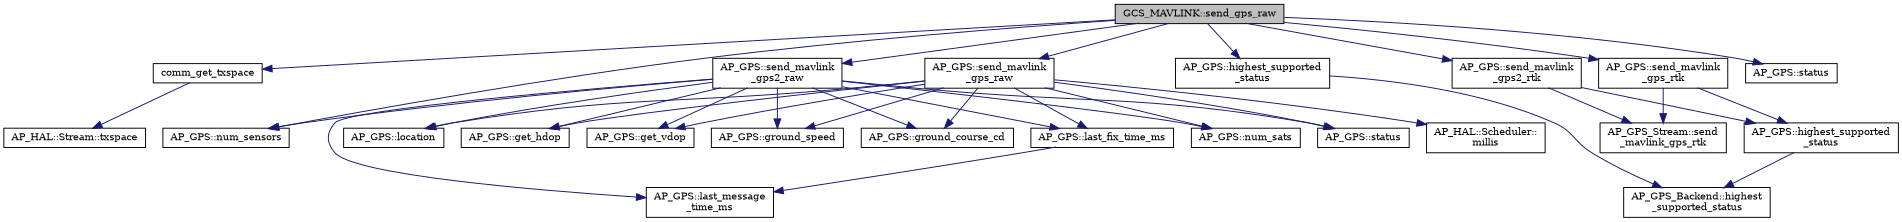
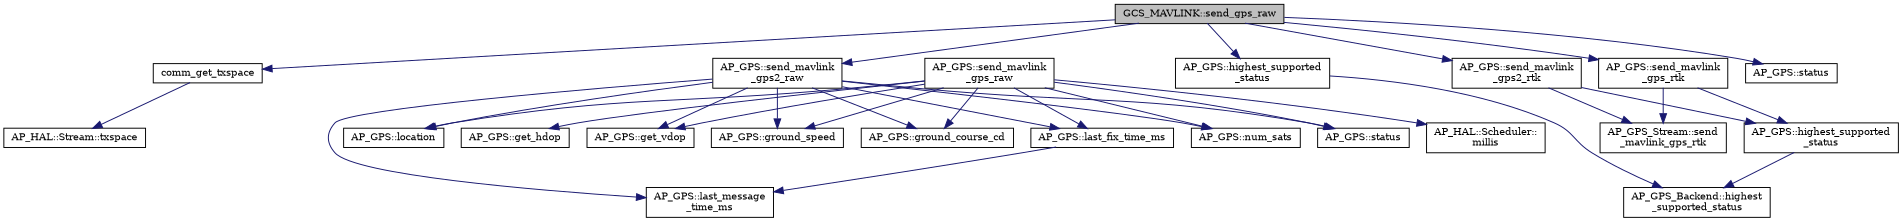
edge "GCS_MAVLINK::send_gps_raw" -> "AP_GPS::send_mavlink _gps_raw": removed
edge "AP_GPS::send_mavlink _gps2_raw" -> "AP_GPS::get_hdop": removed
node "AP_GPS::num_sensors": removed
